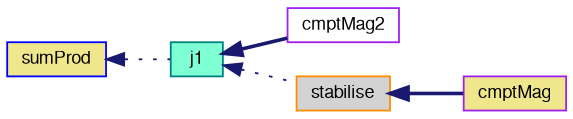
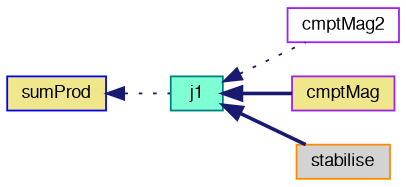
edge "cmptMag2" -> "j1": style bold -> dotted
edge "stabilise" -> "j1": style dotted -> bold
edge "cmptMag" -> "stabilise": now "cmptMag" -> "j1"
